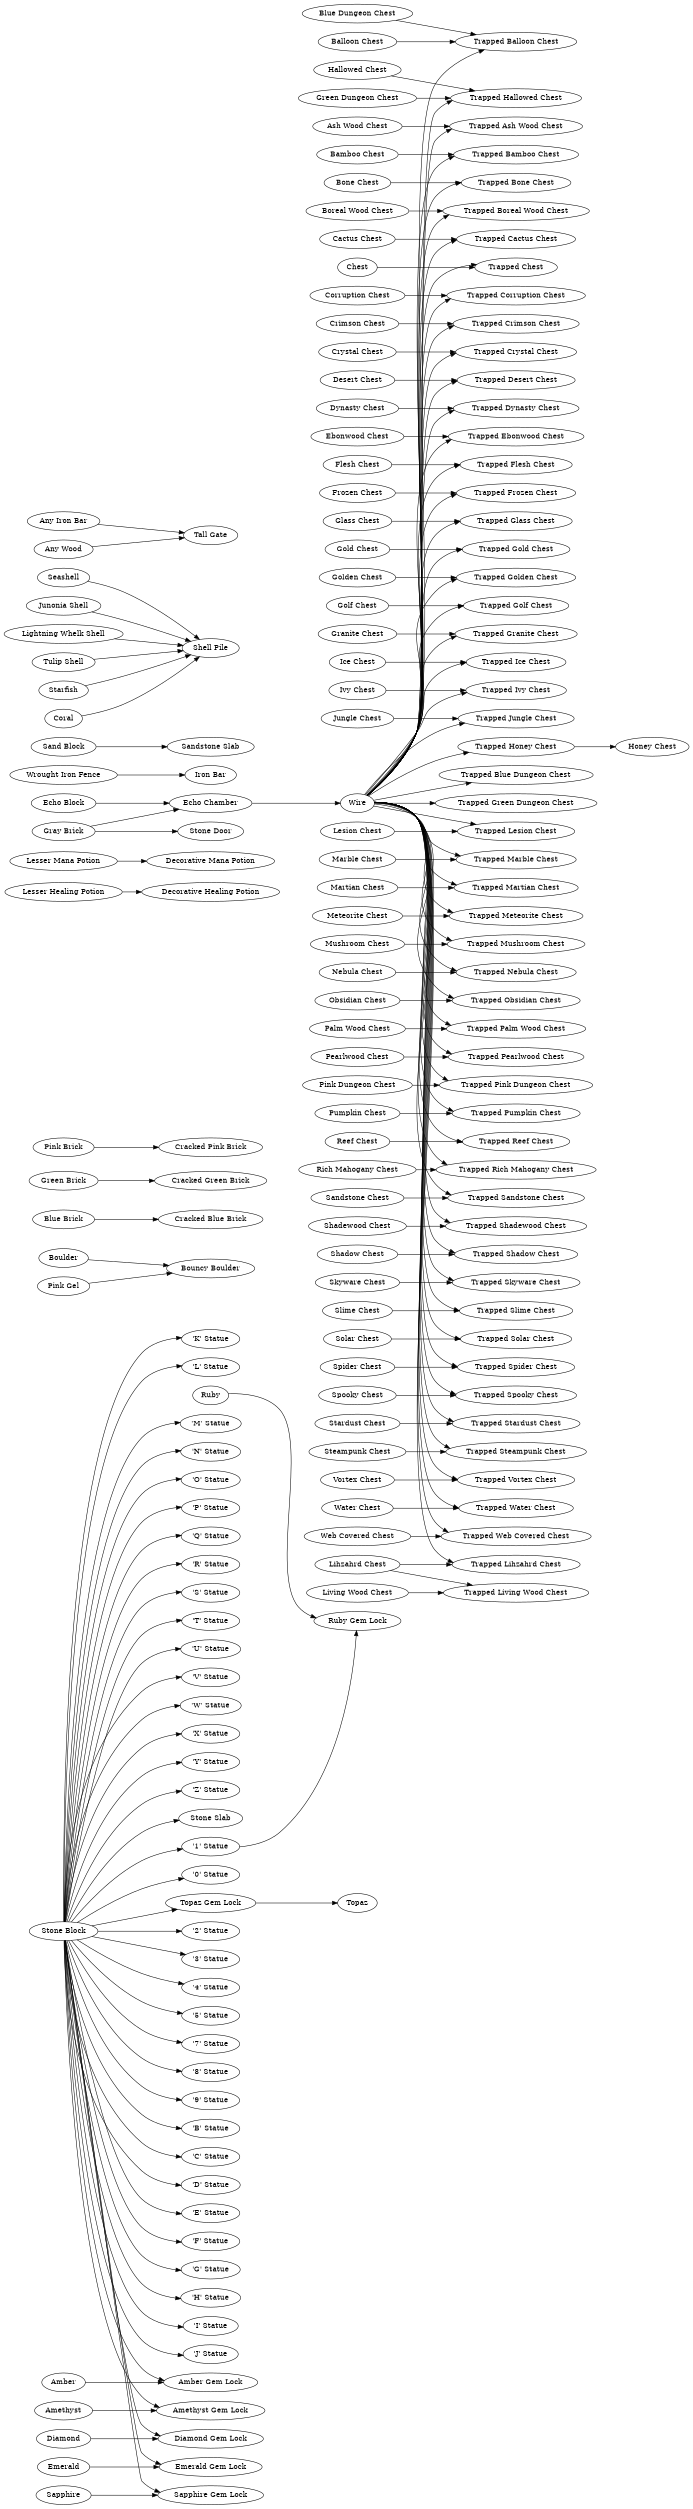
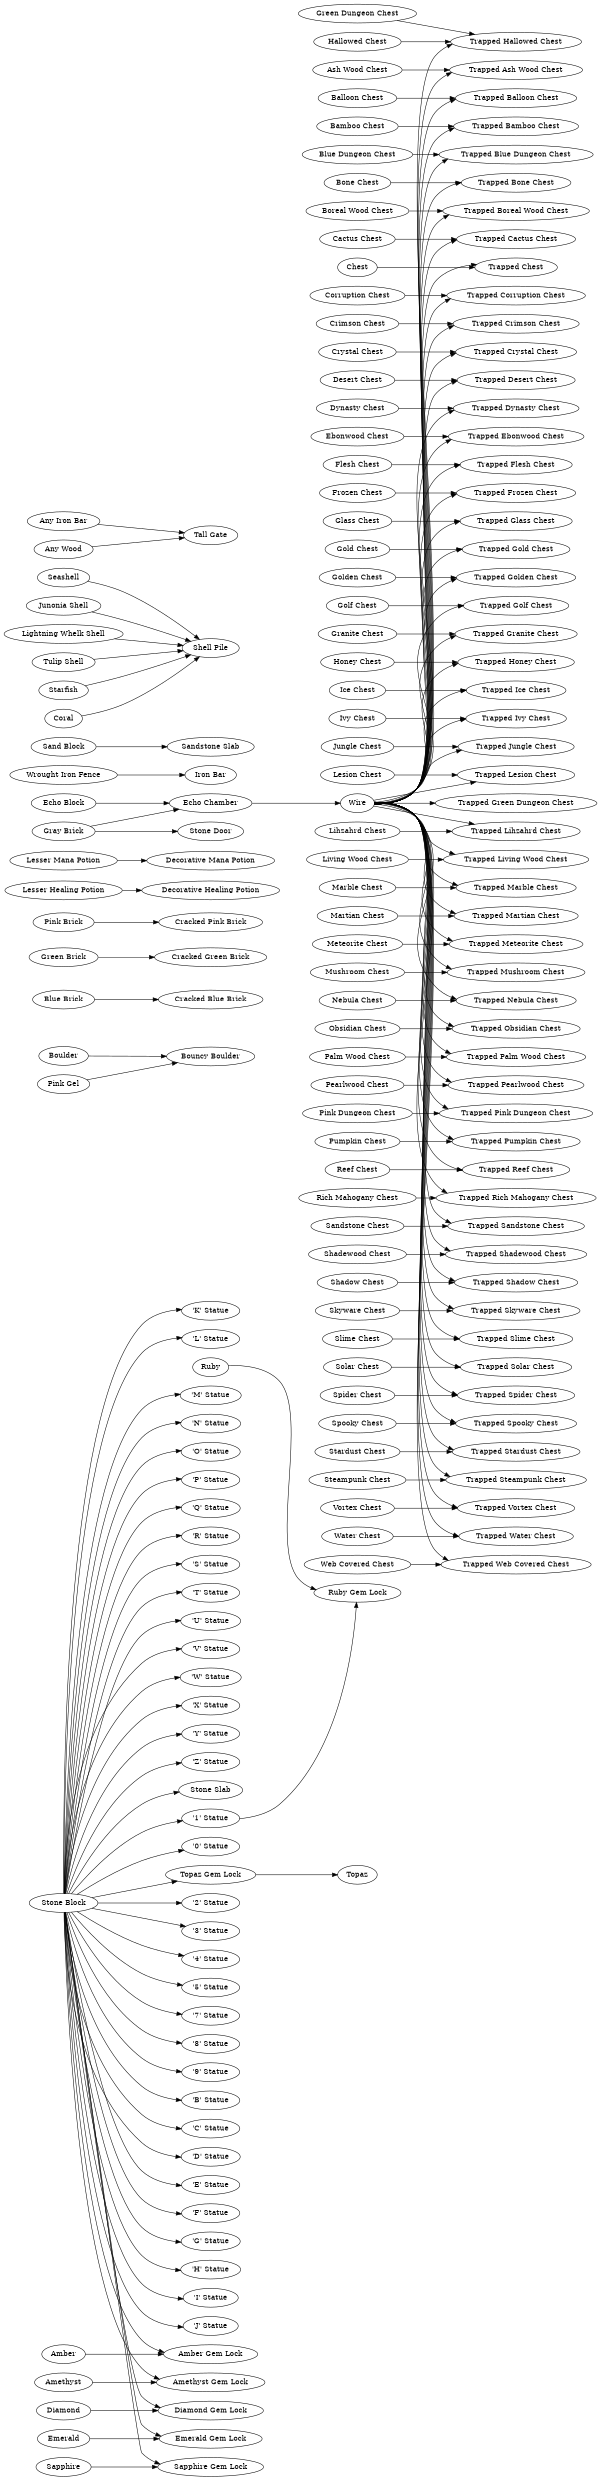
edge "Blue Dungeon Chest" -> "Trapped Balloon Chest": now "Blue Dungeon Chest" -> "Trapped Blue Dungeon Chest"
edge "Trapped Honey Chest" -> "Honey Chest": reversed
edge "Lihzahrd Chest" -> "Trapped Living Wood Chest": now "Wire" -> "Trapped Living Wood Chest"
